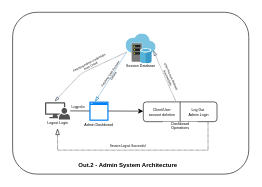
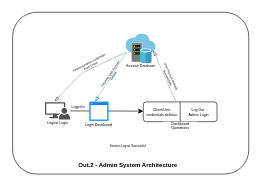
node "Client/User account deletion": label "Client/User account deletion" -> "Client/User credentials deletion"
node "Admin Dashboard": label "Admin Dashboard" -> "Login Dashboard"
edge "Log Out Admin Login" -> "Logout Login": removed
